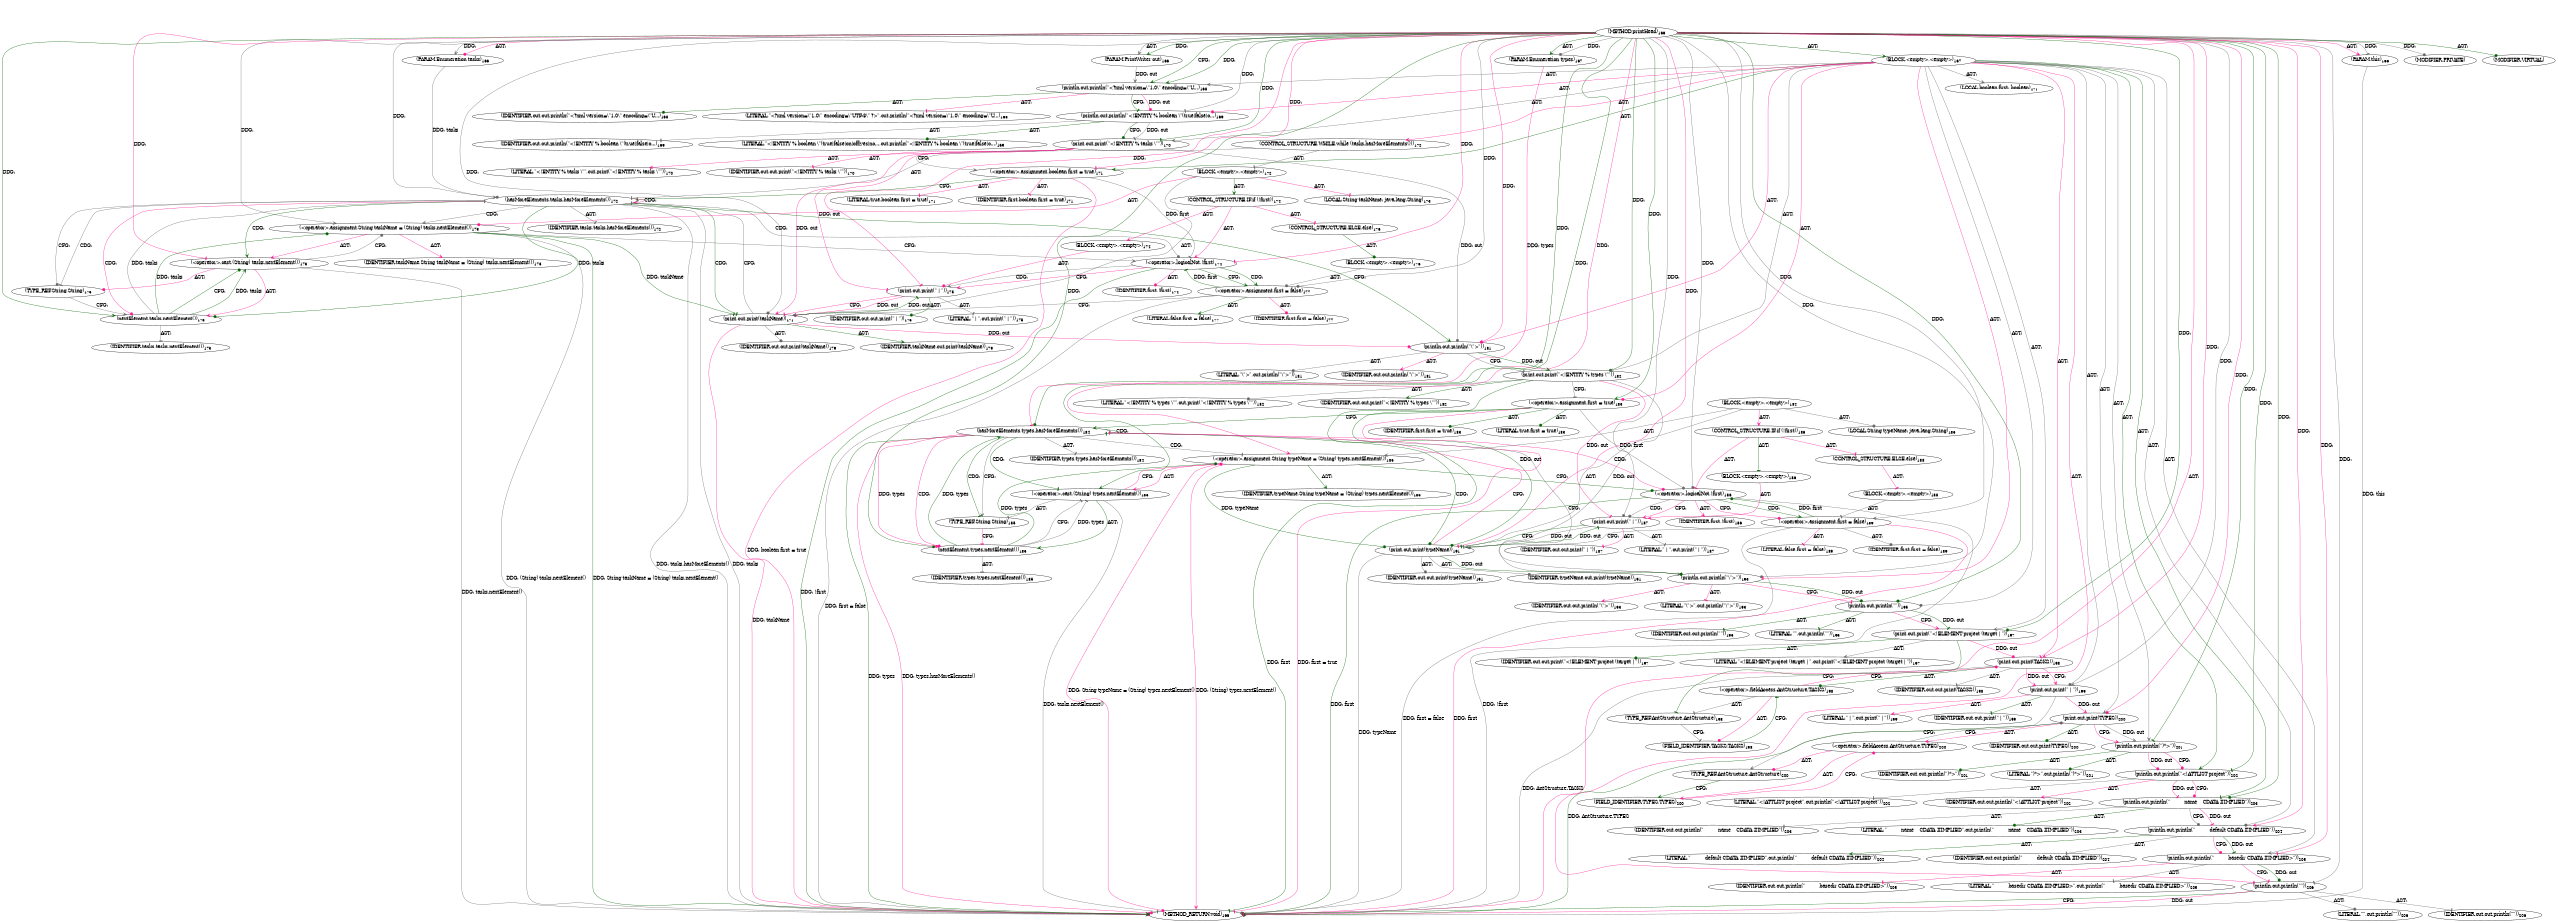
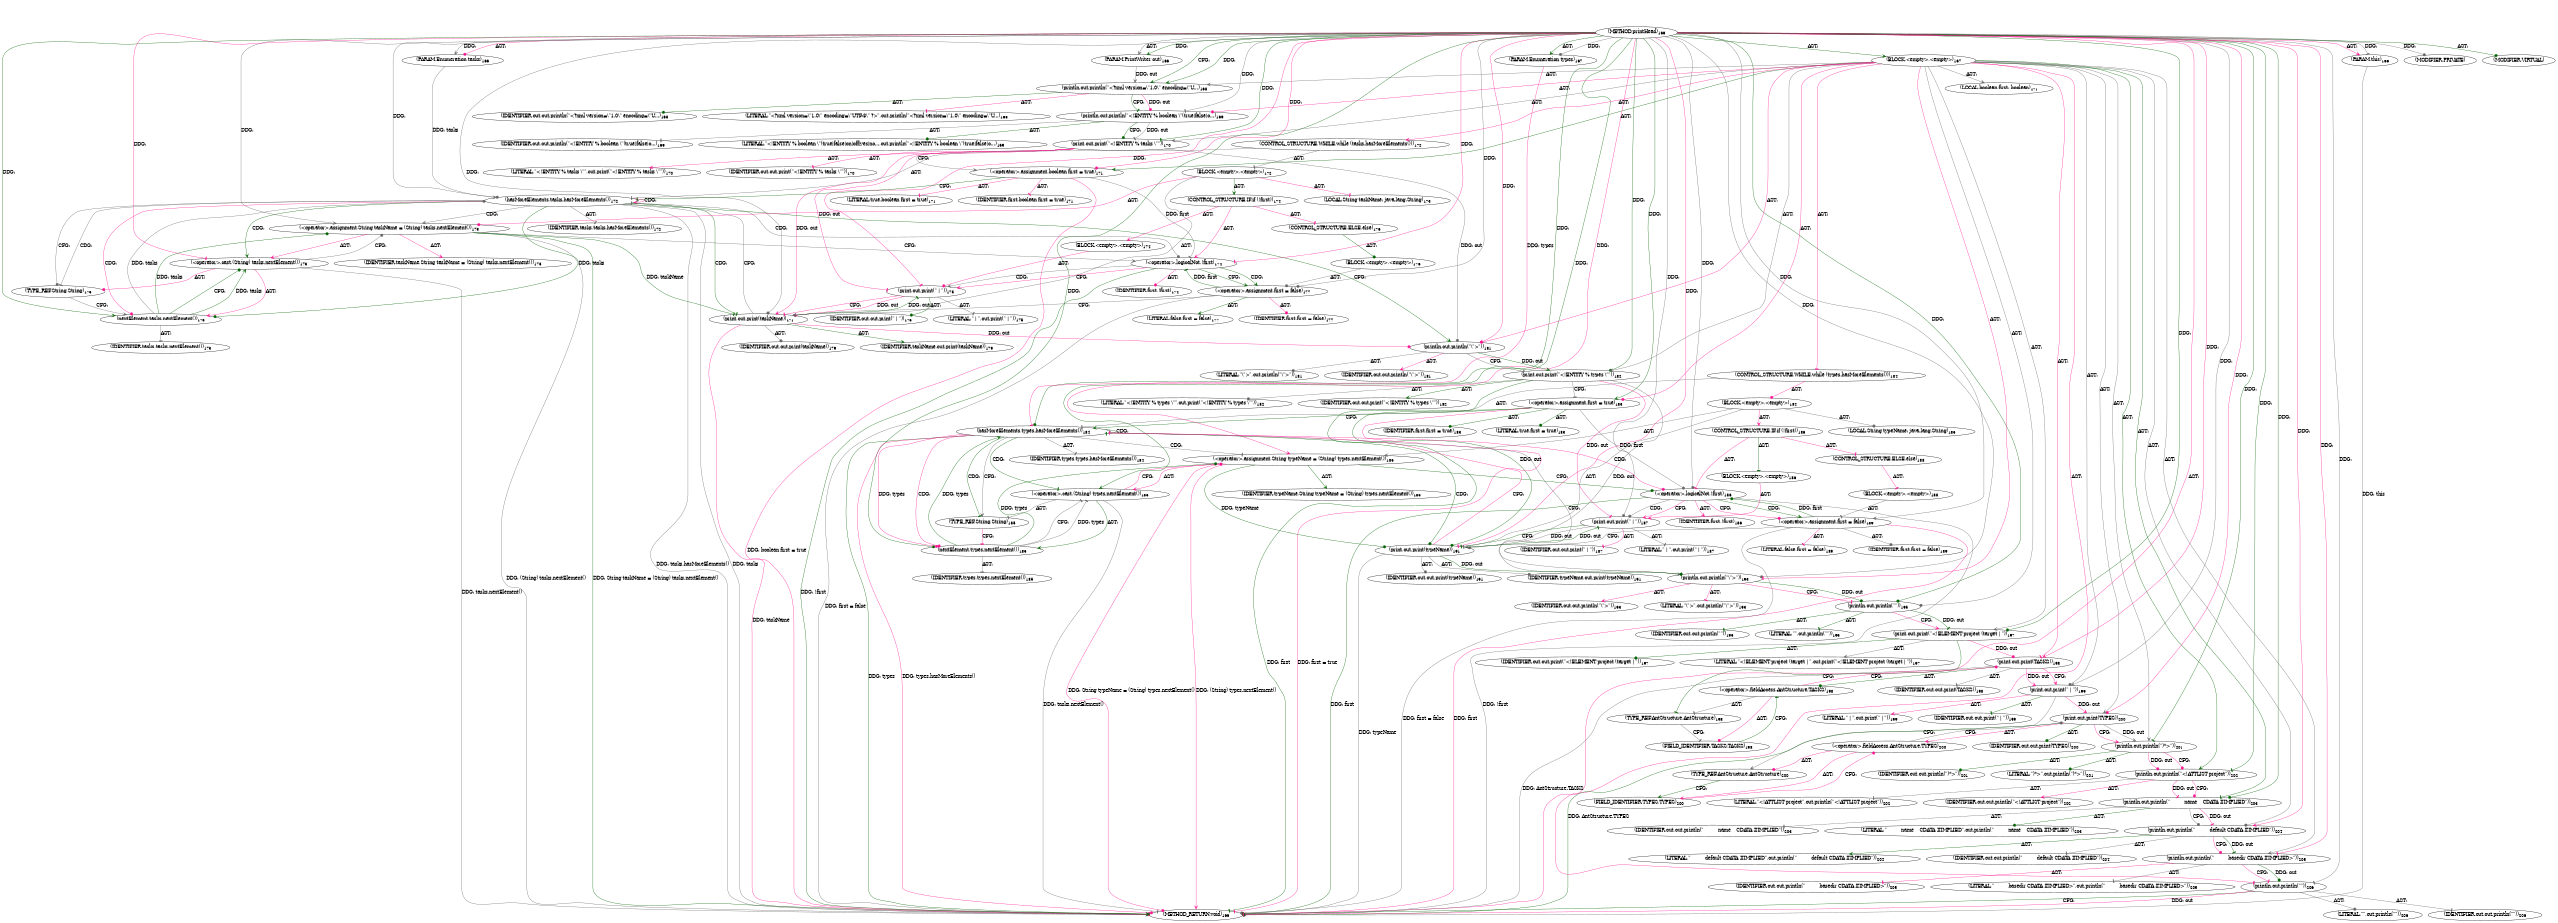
edge "(METHOD,printHead)" -> "(<operator>.assignment,boolean first = true)": arrowhead tee -> dot
edge "(nextElement,tasks.nextElement())" -> "(hasMoreElements,tasks.hasMoreElements())": arrowhead tee -> dot
node "(CONTROL_STRUCTURE,WHILE,while (types.hasMoreElements()))": added
